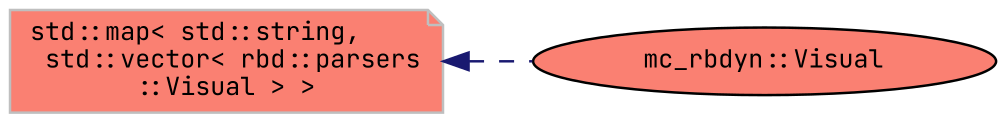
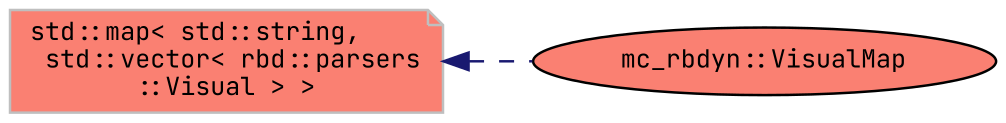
node "mc_rbdyn::Visual": label "mc_rbdyn::Visual" -> "mc_rbdyn::VisualMap"
